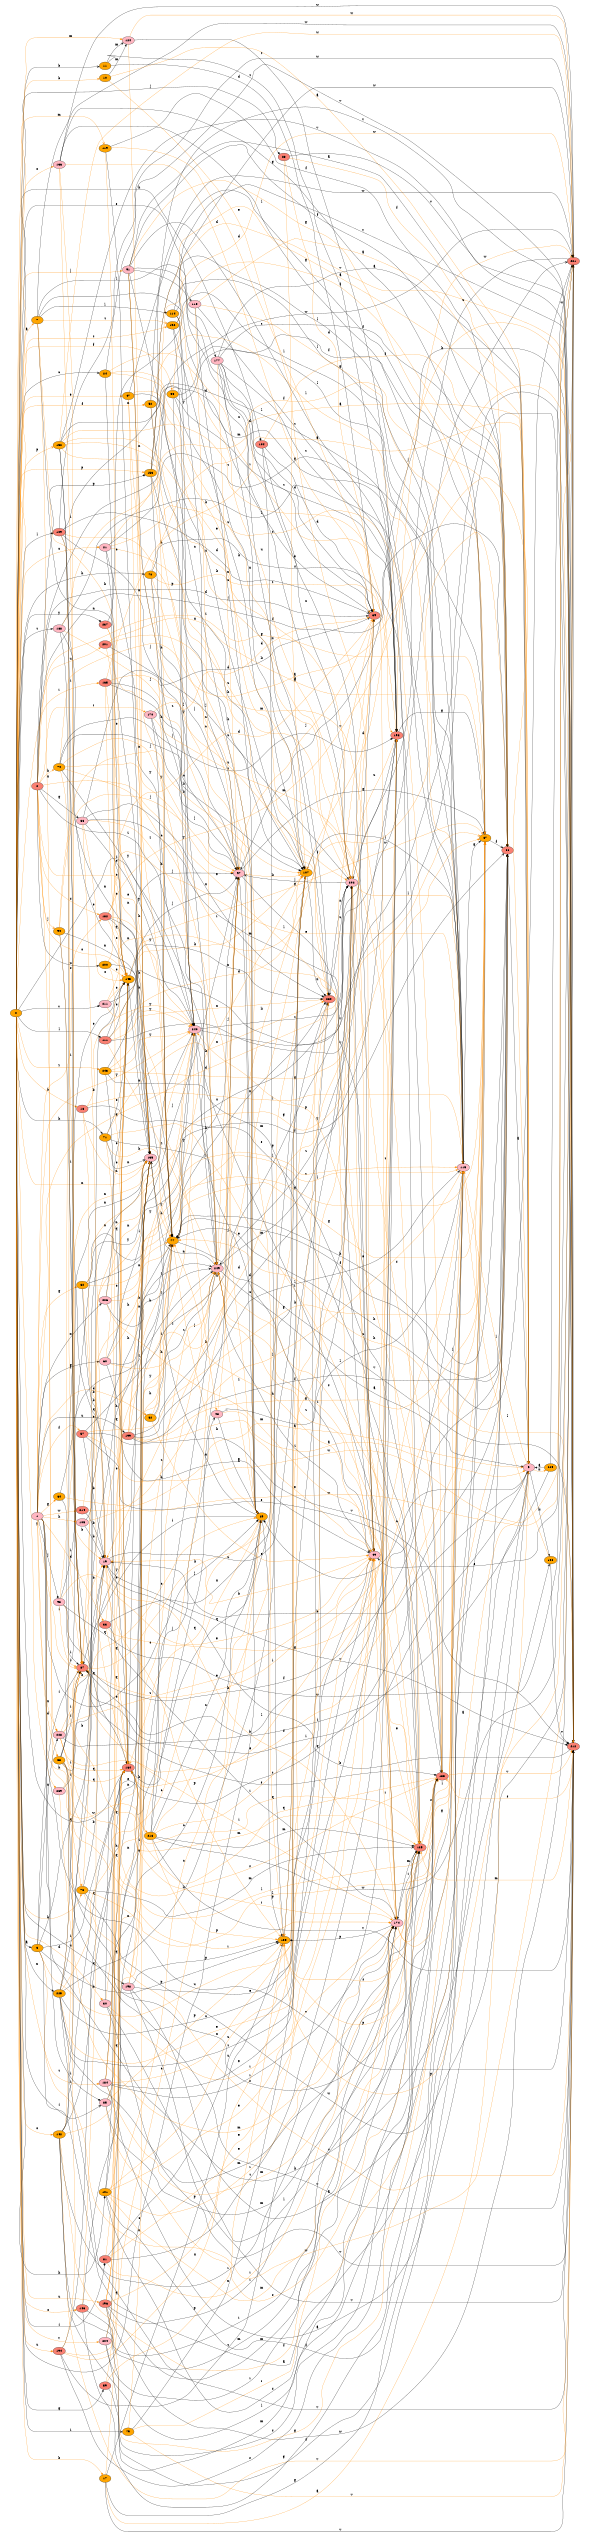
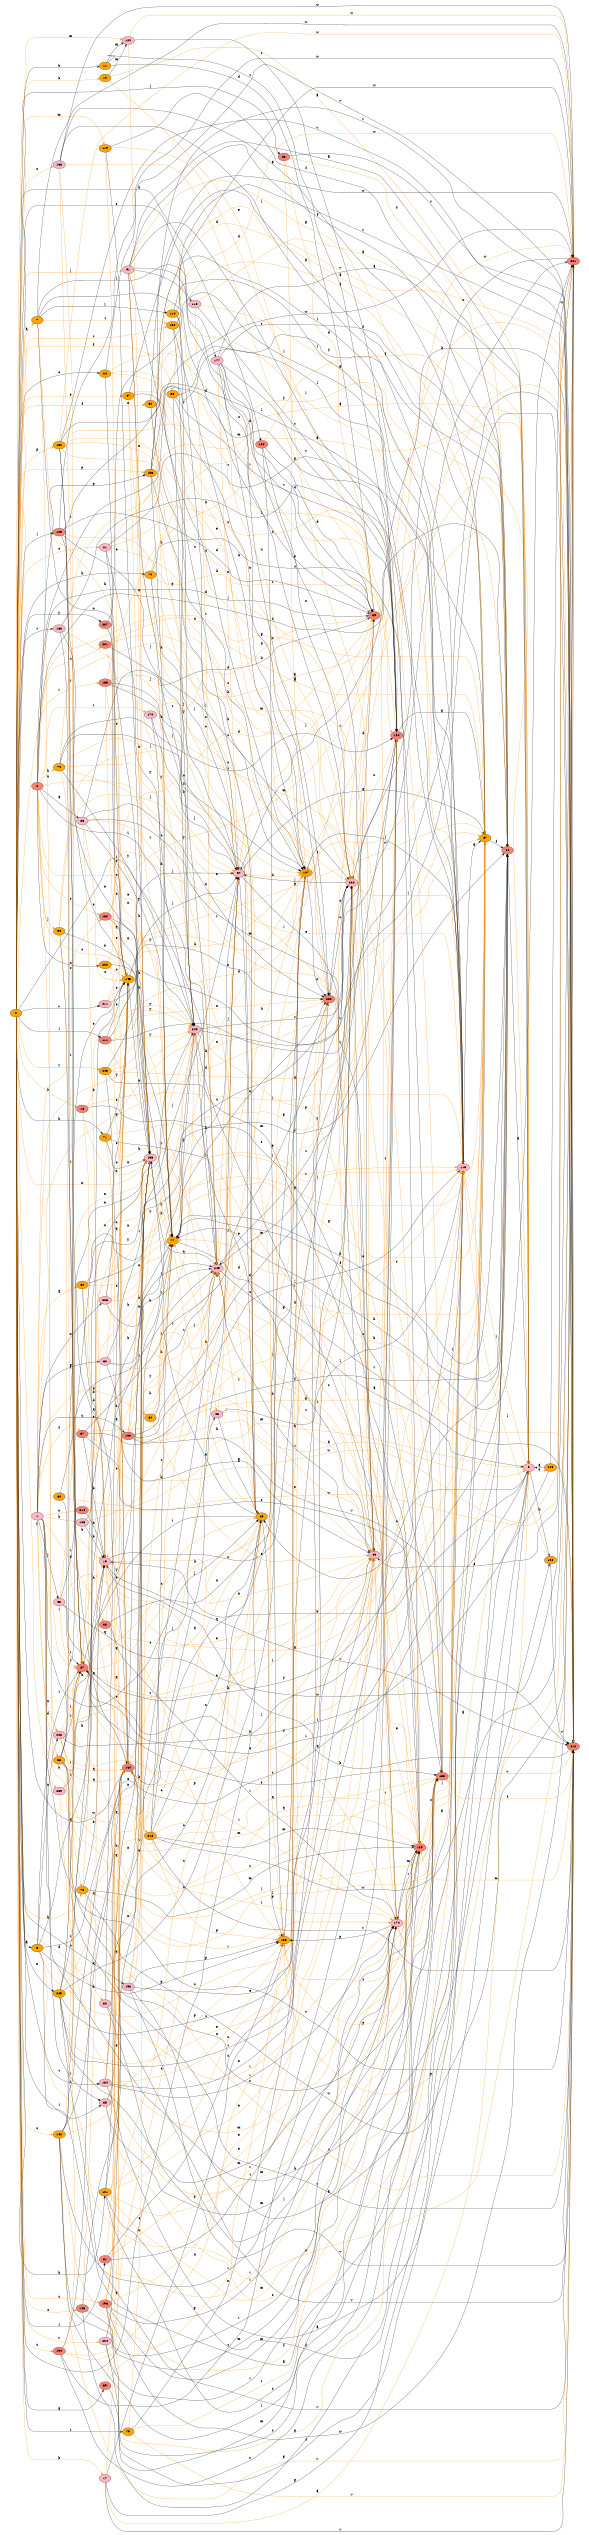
edge "113" -> "29": removed, label "c"
edge "237" -> "145": color darkorange -> black
edge "1" -> "64": removed, label "g"
edge "0" -> "184": color darkorange -> black
node "17": fillcolor orange -> lightpink
